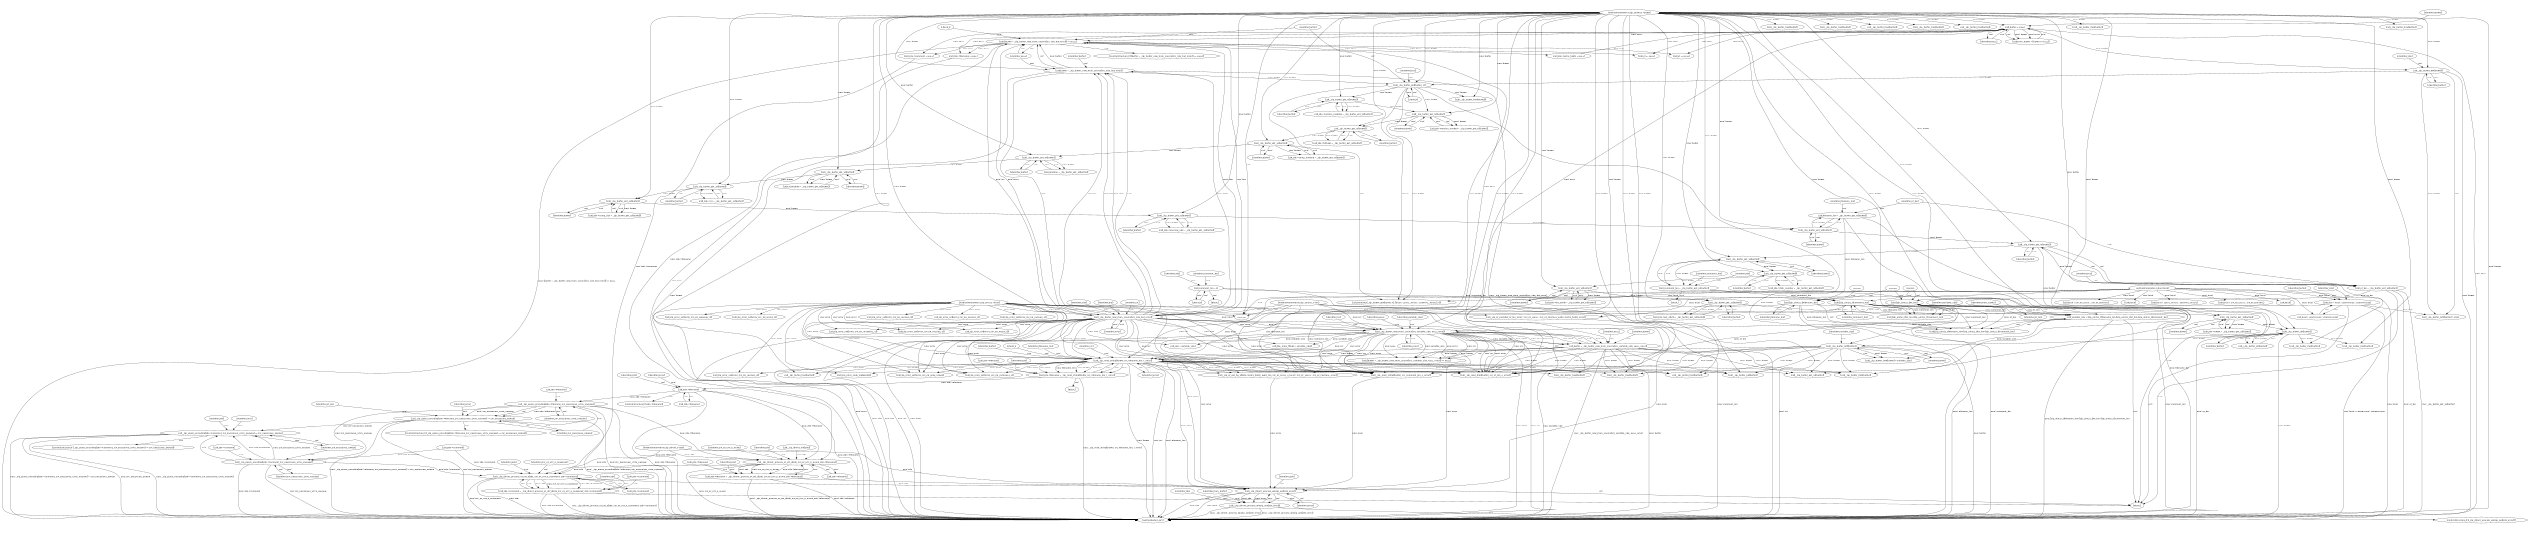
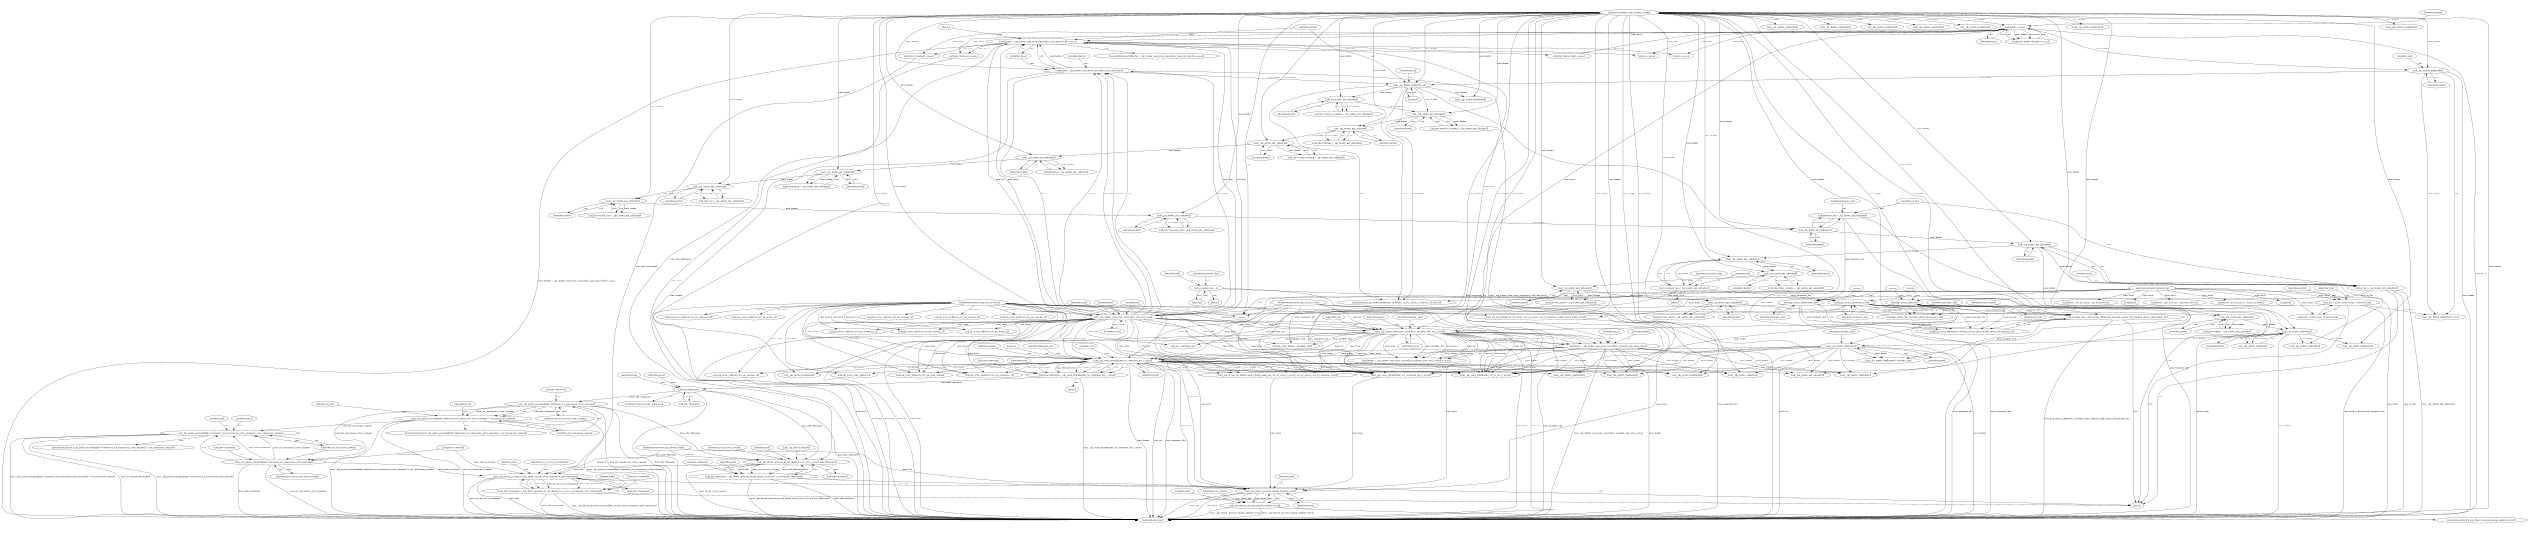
node "(Call,zip_error_code_zip(winzip))": label "(Call,zip_error_code_zip(winzip))" -> "(Call,zip_error_code_zip(error))"
edge "(Call,comment_len = _zip_buffer_get_16(buffer))" -> "(MethodReturn,RET)": now "(Call,comment_len = _zip_buffer_get_16(buffer))" -> "(Call,(zip_int64_t)(size + variable_size))"
